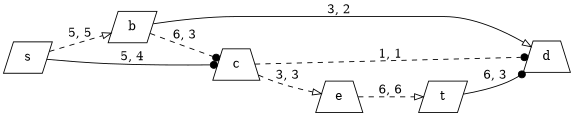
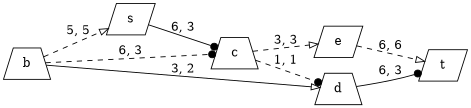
node "b": shape parallelogram -> trapezium
edge "s" -> "b": reversed
edge "s" -> "c": label "5, 4" -> "6, 3"
edge "t" -> "d": reversed
node "e": shape trapezium -> parallelogram
